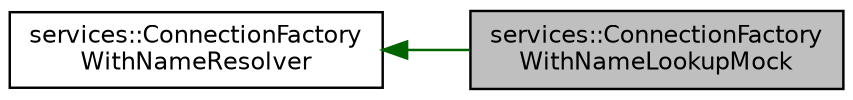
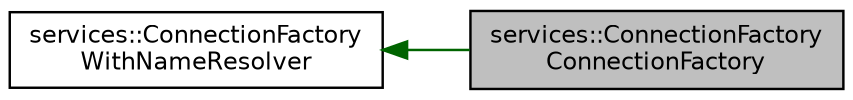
node "services::ConnectionFactory WithNameLookupMock": label "services::ConnectionFactory WithNameLookupMock" -> "services::ConnectionFactory ConnectionFactory"
